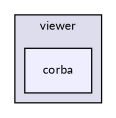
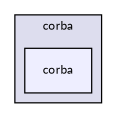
cluster "viewer": label "viewer" -> "corba"
